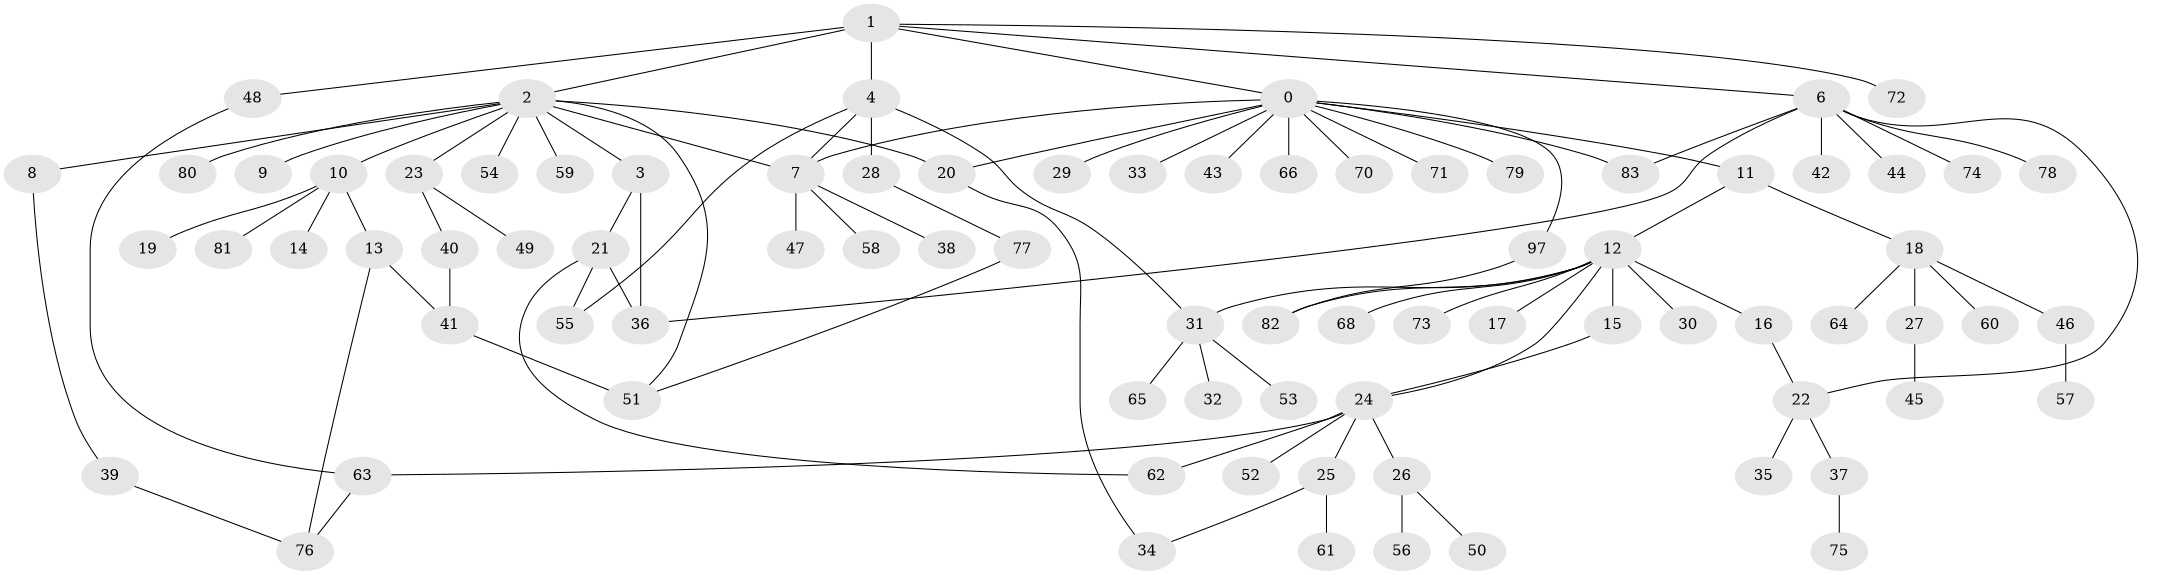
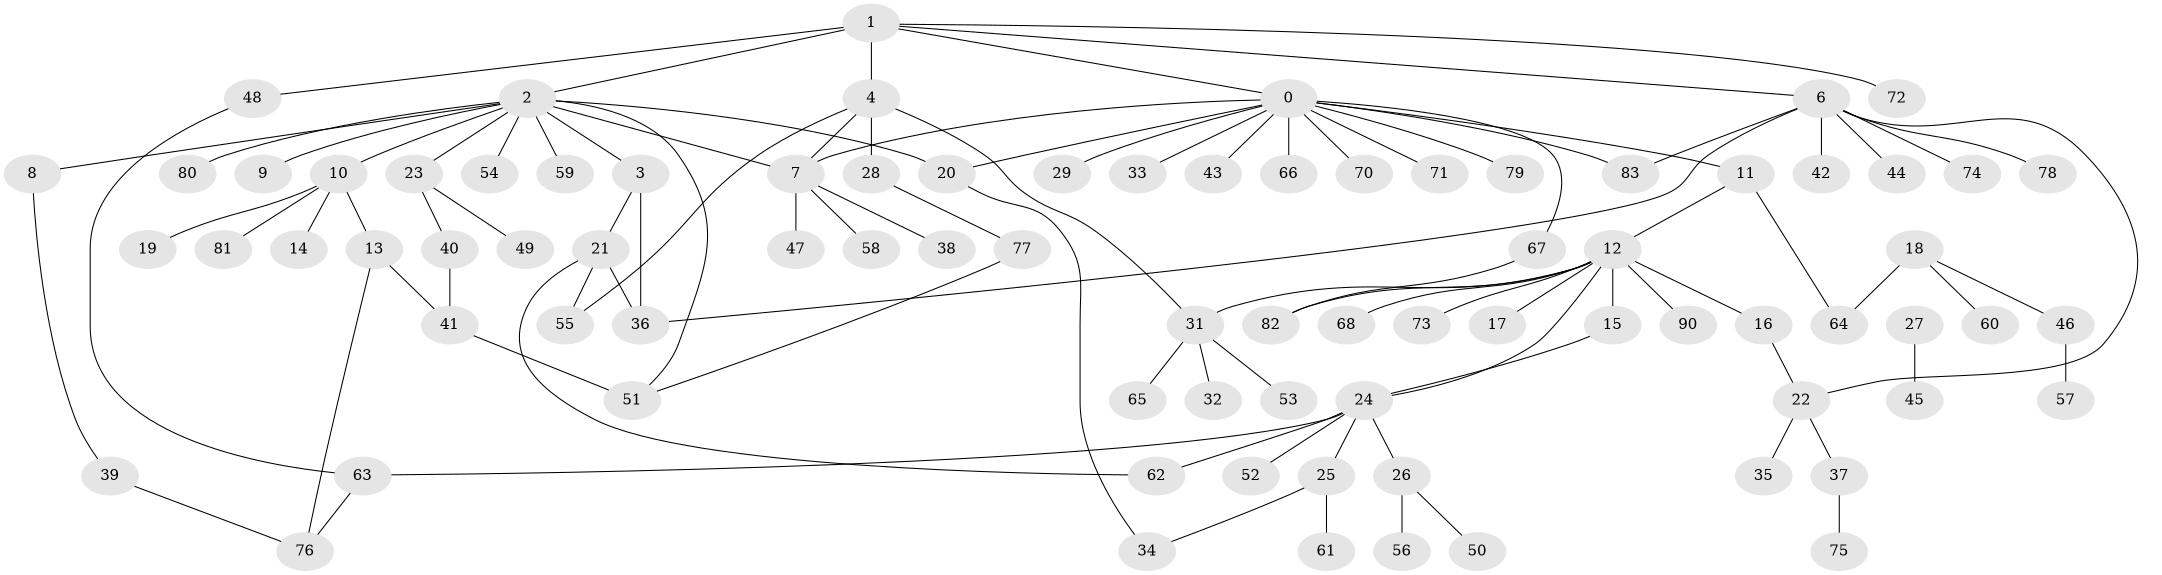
edge "11" -- "18": now "11" -- "64"
node "97": label "97" -> "67"
edge "18" -- "27": removed
node "30": label "30" -> "90"
